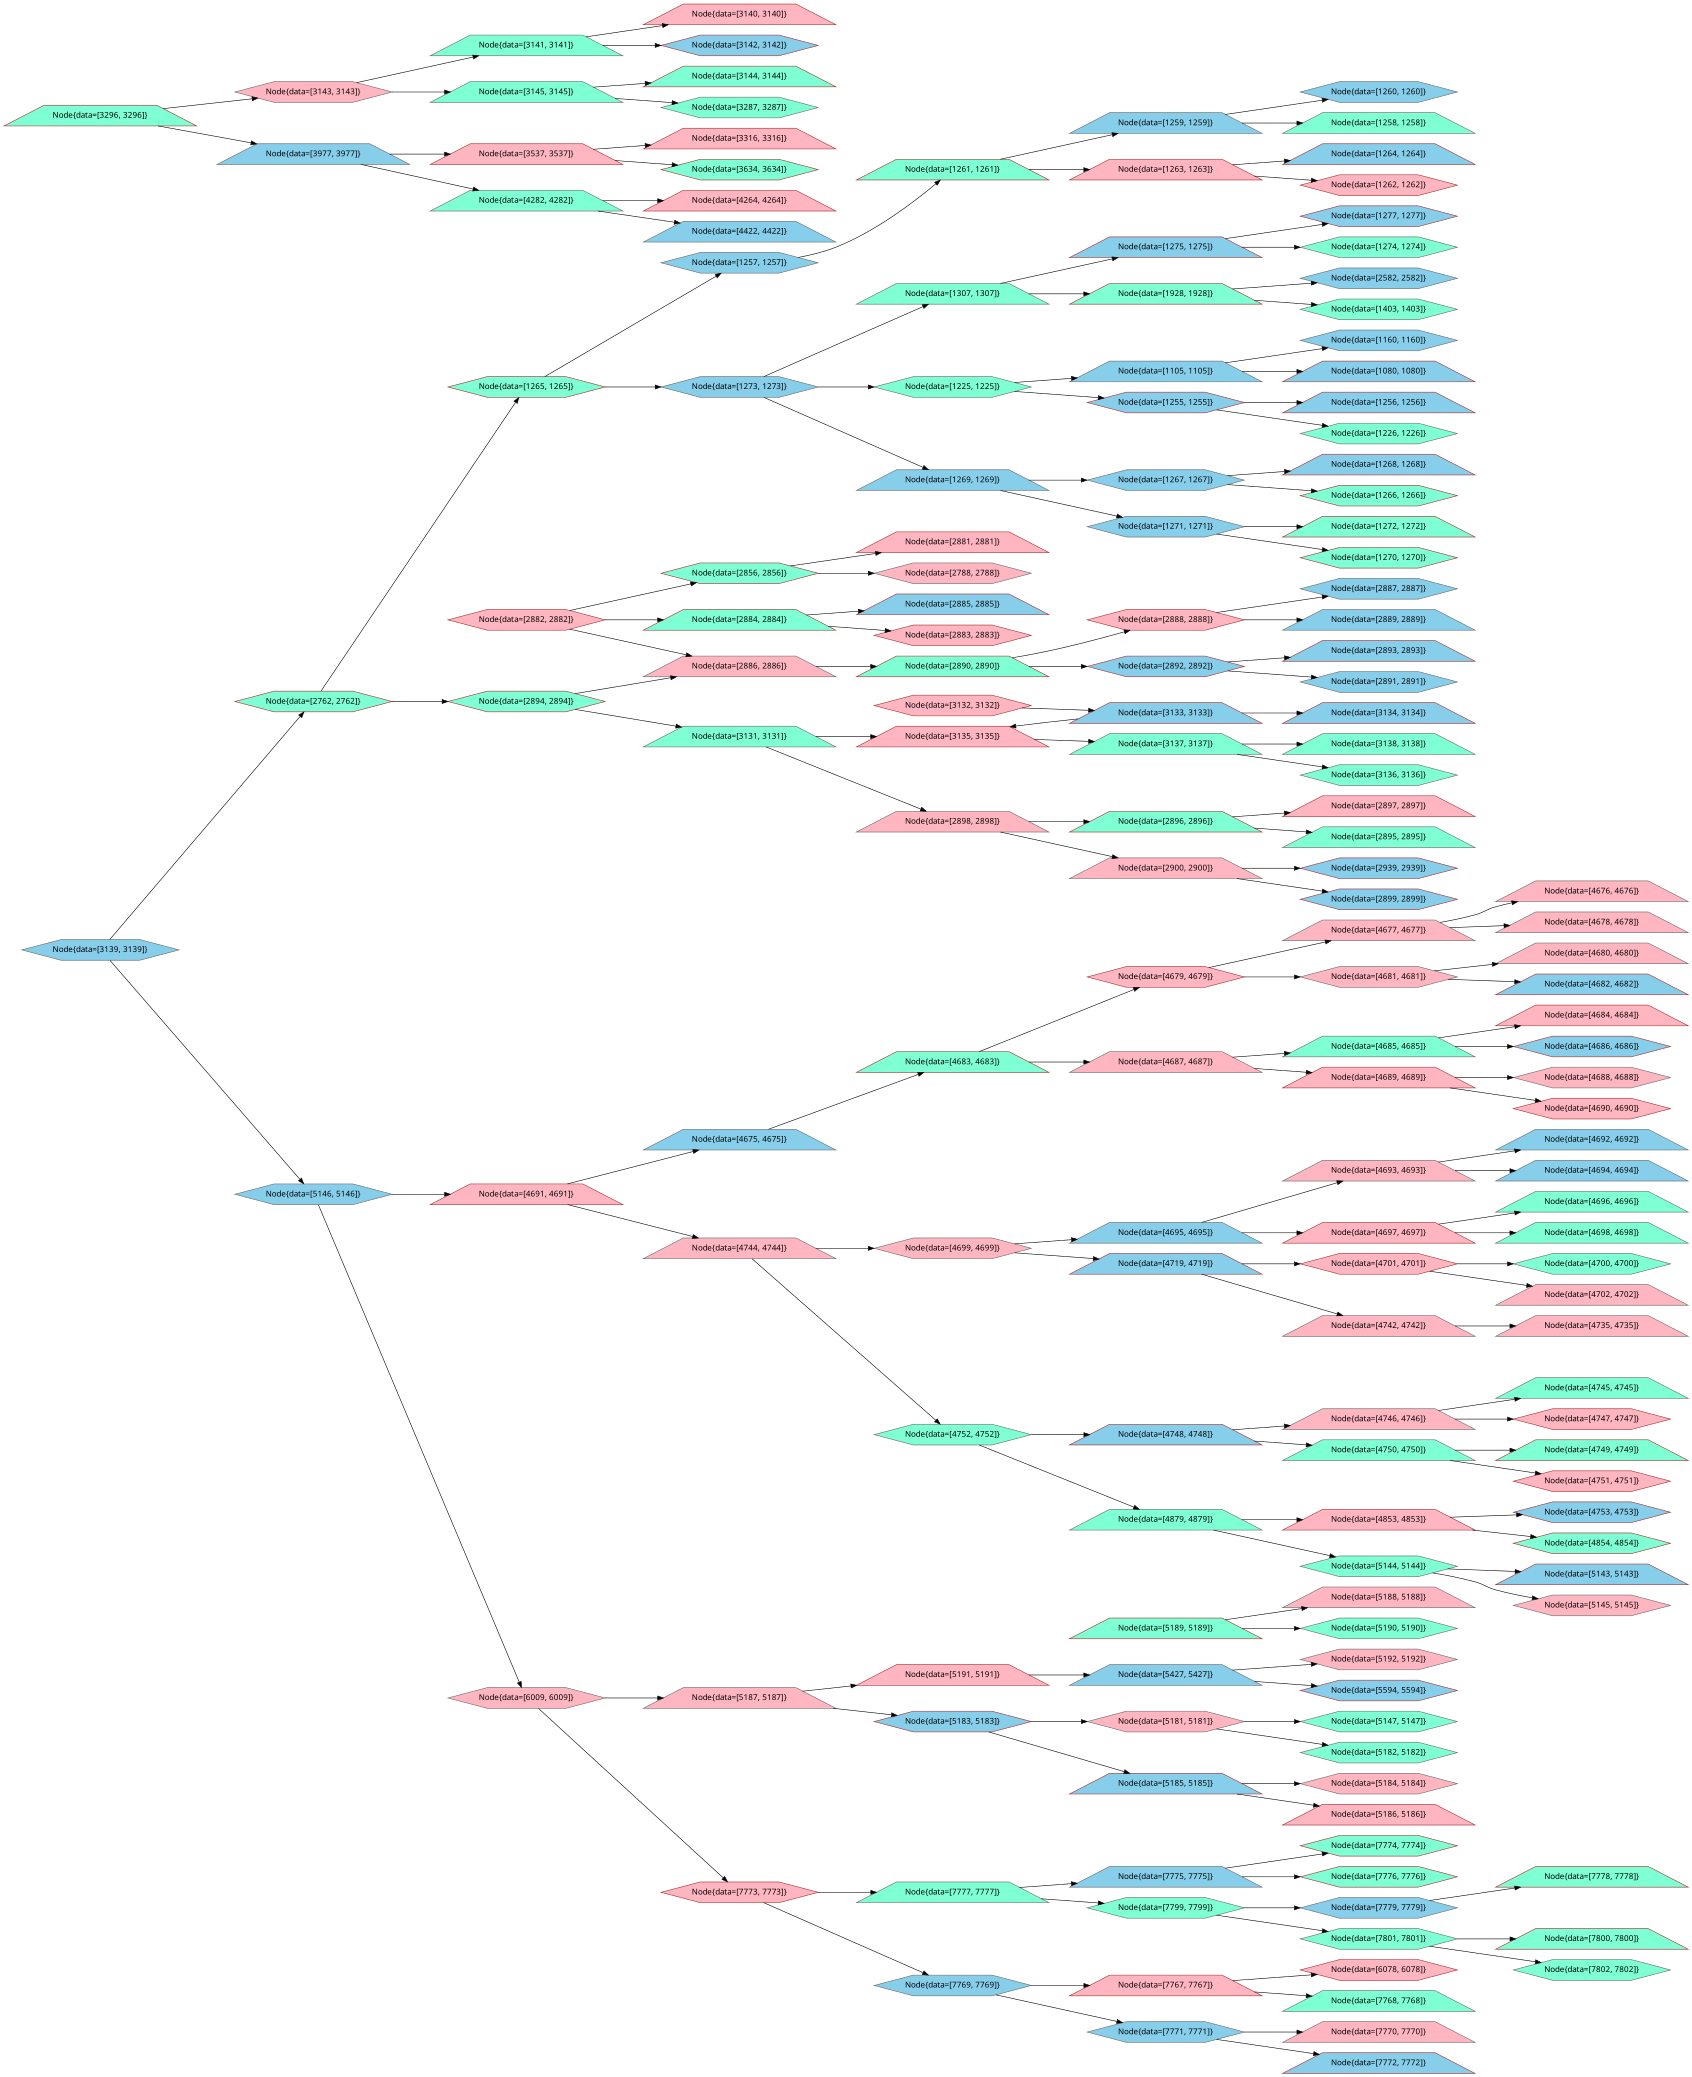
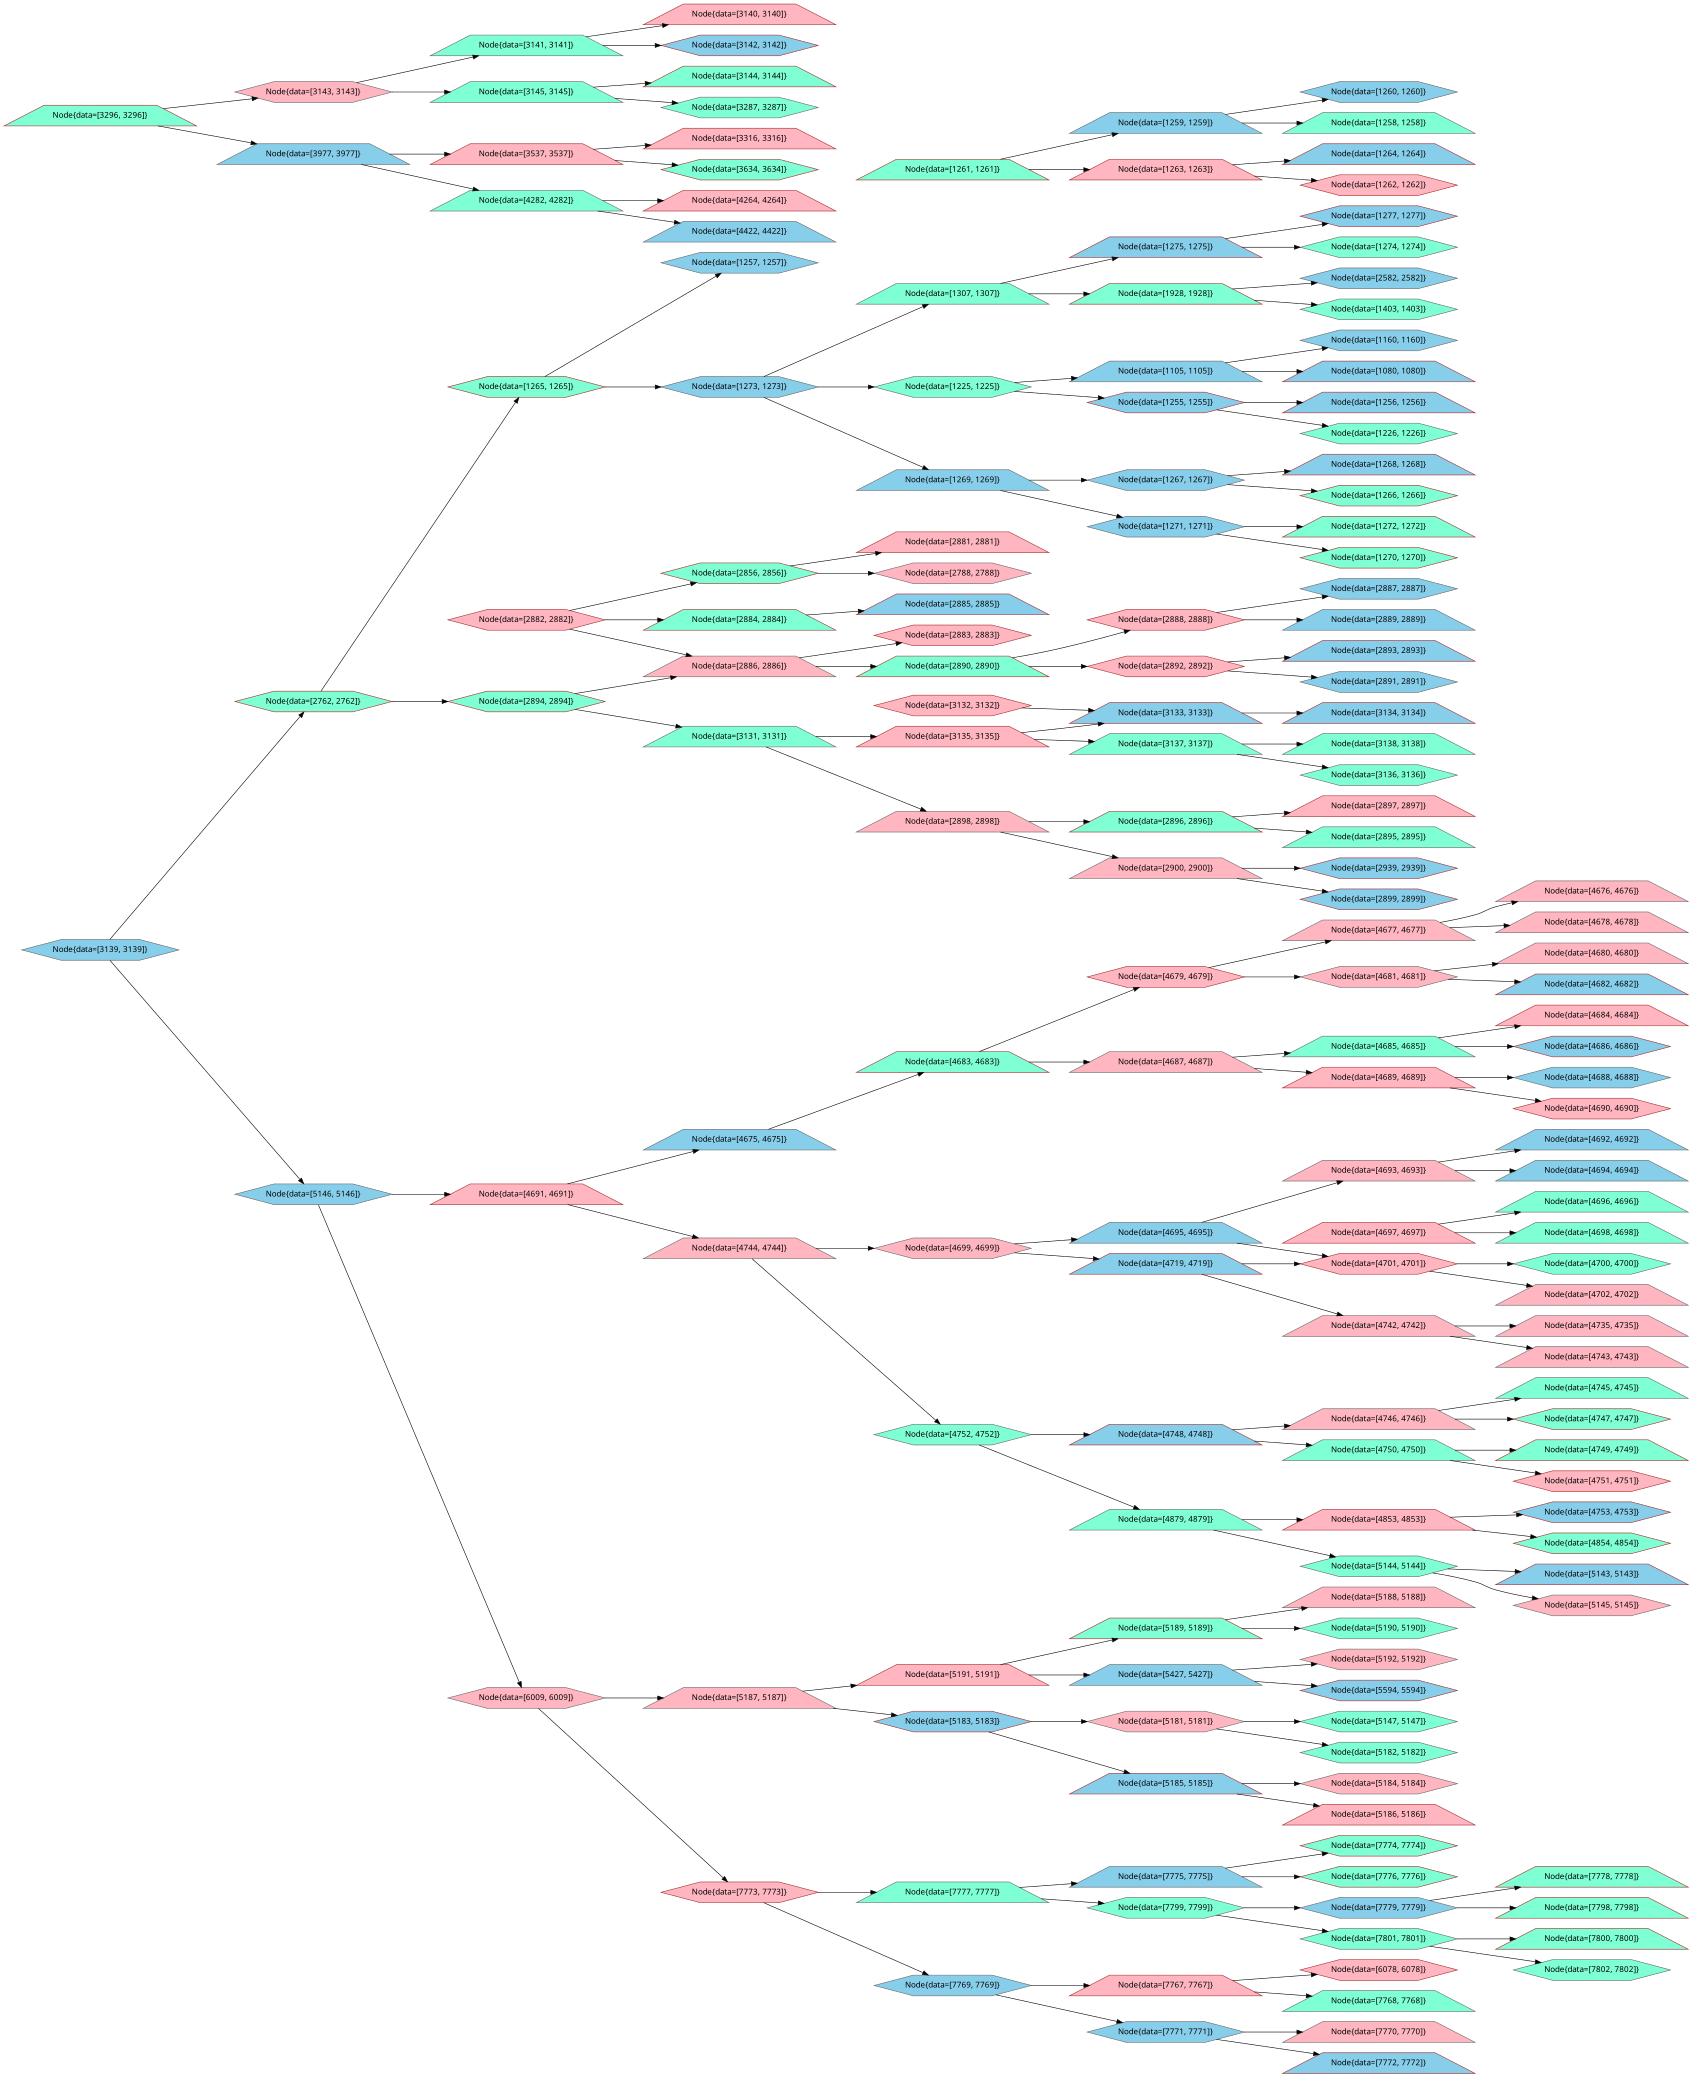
edge "Node{data=[1257, 1257]}" -> "Node{data=[1261, 1261]}": removed
edge "Node{data=[2884, 2884]}" -> "Node{data=[2883, 2883]}": now "Node{data=[2886, 2886]}" -> "Node{data=[2883, 2883]}"
node "Node{data=[2892, 2892]}": fillcolor skyblue -> lightpink
edge "Node{data=[3133, 3133]}" -> "Node{data=[3135, 3135]}": reversed
node "Node{data=[4688, 4688]}": fillcolor lightpink -> skyblue
edge "Node{data=[4695, 4695]}" -> "Node{data=[4697, 4697]}": now "Node{data=[4695, 4695]}" -> "Node{data=[4701, 4701]}"
node "Node{data=[4743, 4743]}": added
node "Node{data=[4747, 4747]}": fillcolor lightpink -> aquamarine
edge "Node{data=[5191, 5191]}" -> "Node{data=[5189, 5189]}": added
node "Node{data=[7798, 7798]}": added
